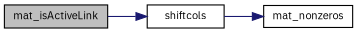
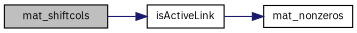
node "mat_isActiveLink": label "mat_isActiveLink" -> "mat_shiftcols"
node "shiftcols": label "shiftcols" -> "isActiveLink"
